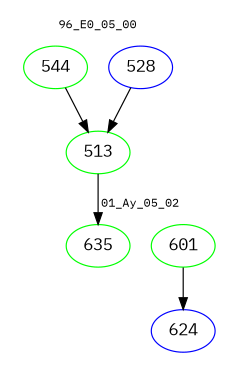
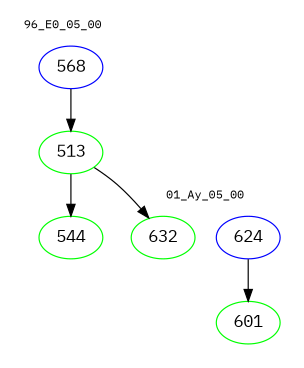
node "528": label "528" -> "568"
edge "544" -> "513": reversed
cluster "01_Ay_05_02": label "01_Ay_05_02" -> "01_Ay_05_00"
node "635": label "635" -> "632"
edge "601" -> "624": reversed
